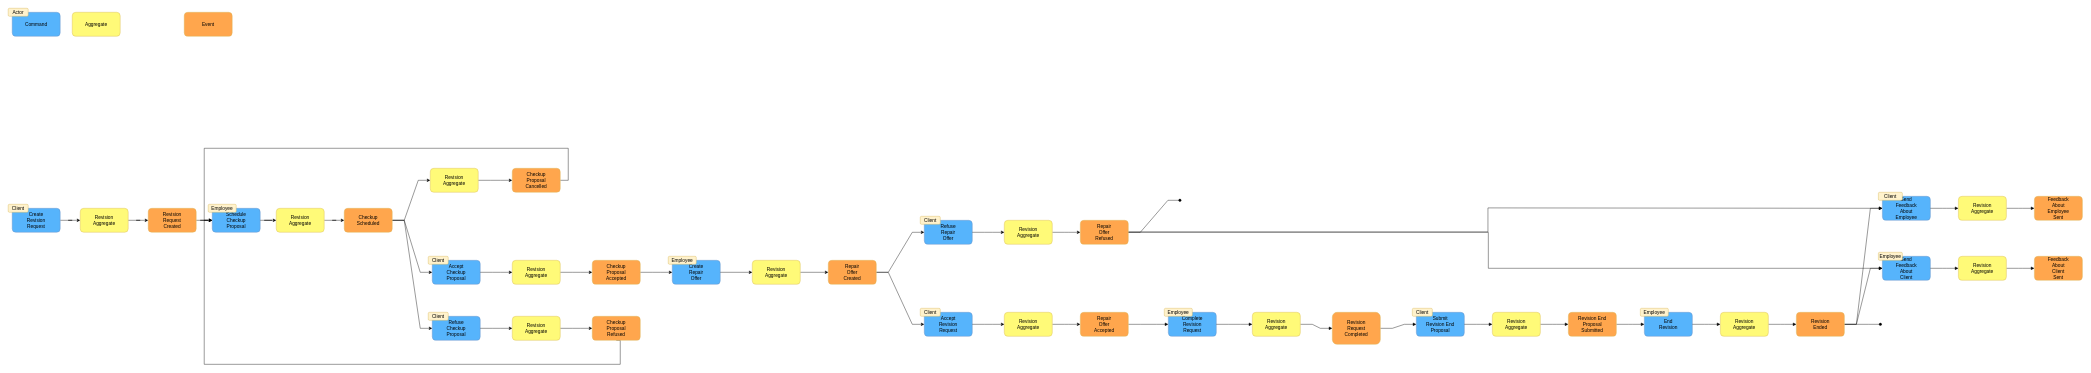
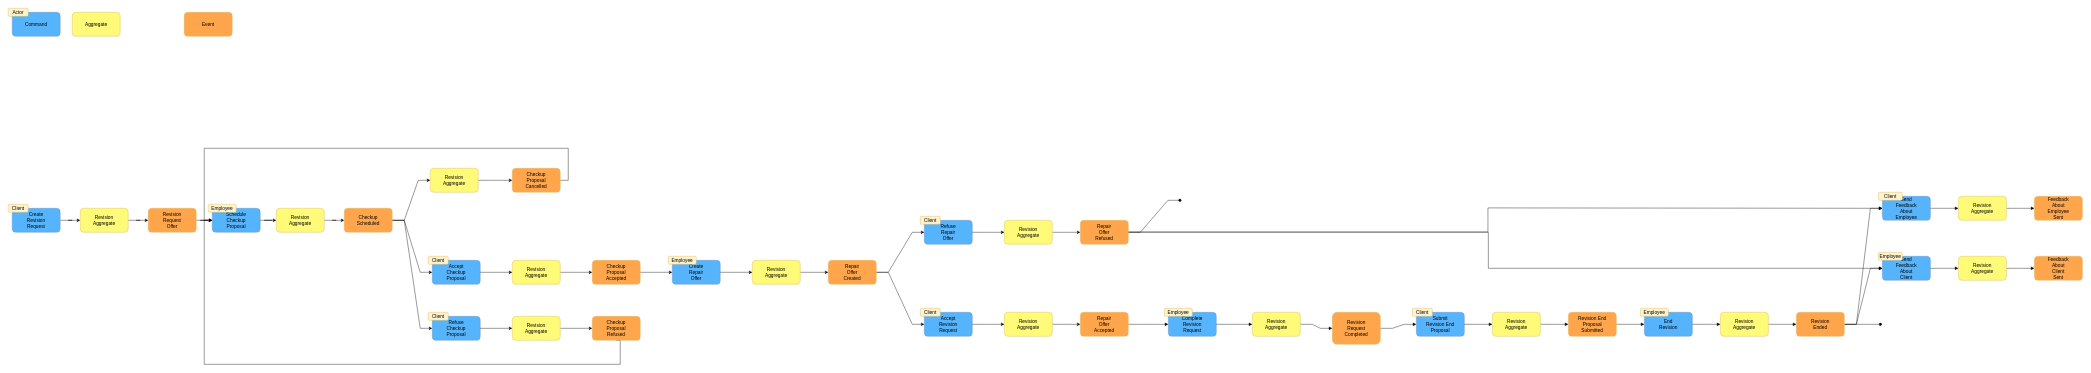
node "Revision Request Created": label "Revision Request Created" -> "Revision Request Offer"
